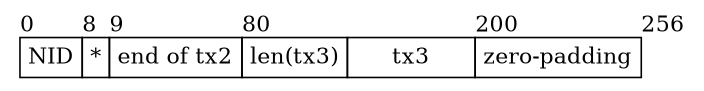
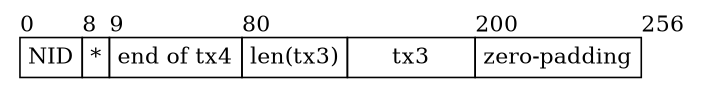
node "0": text "end of tx2" -> "end of tx4"
